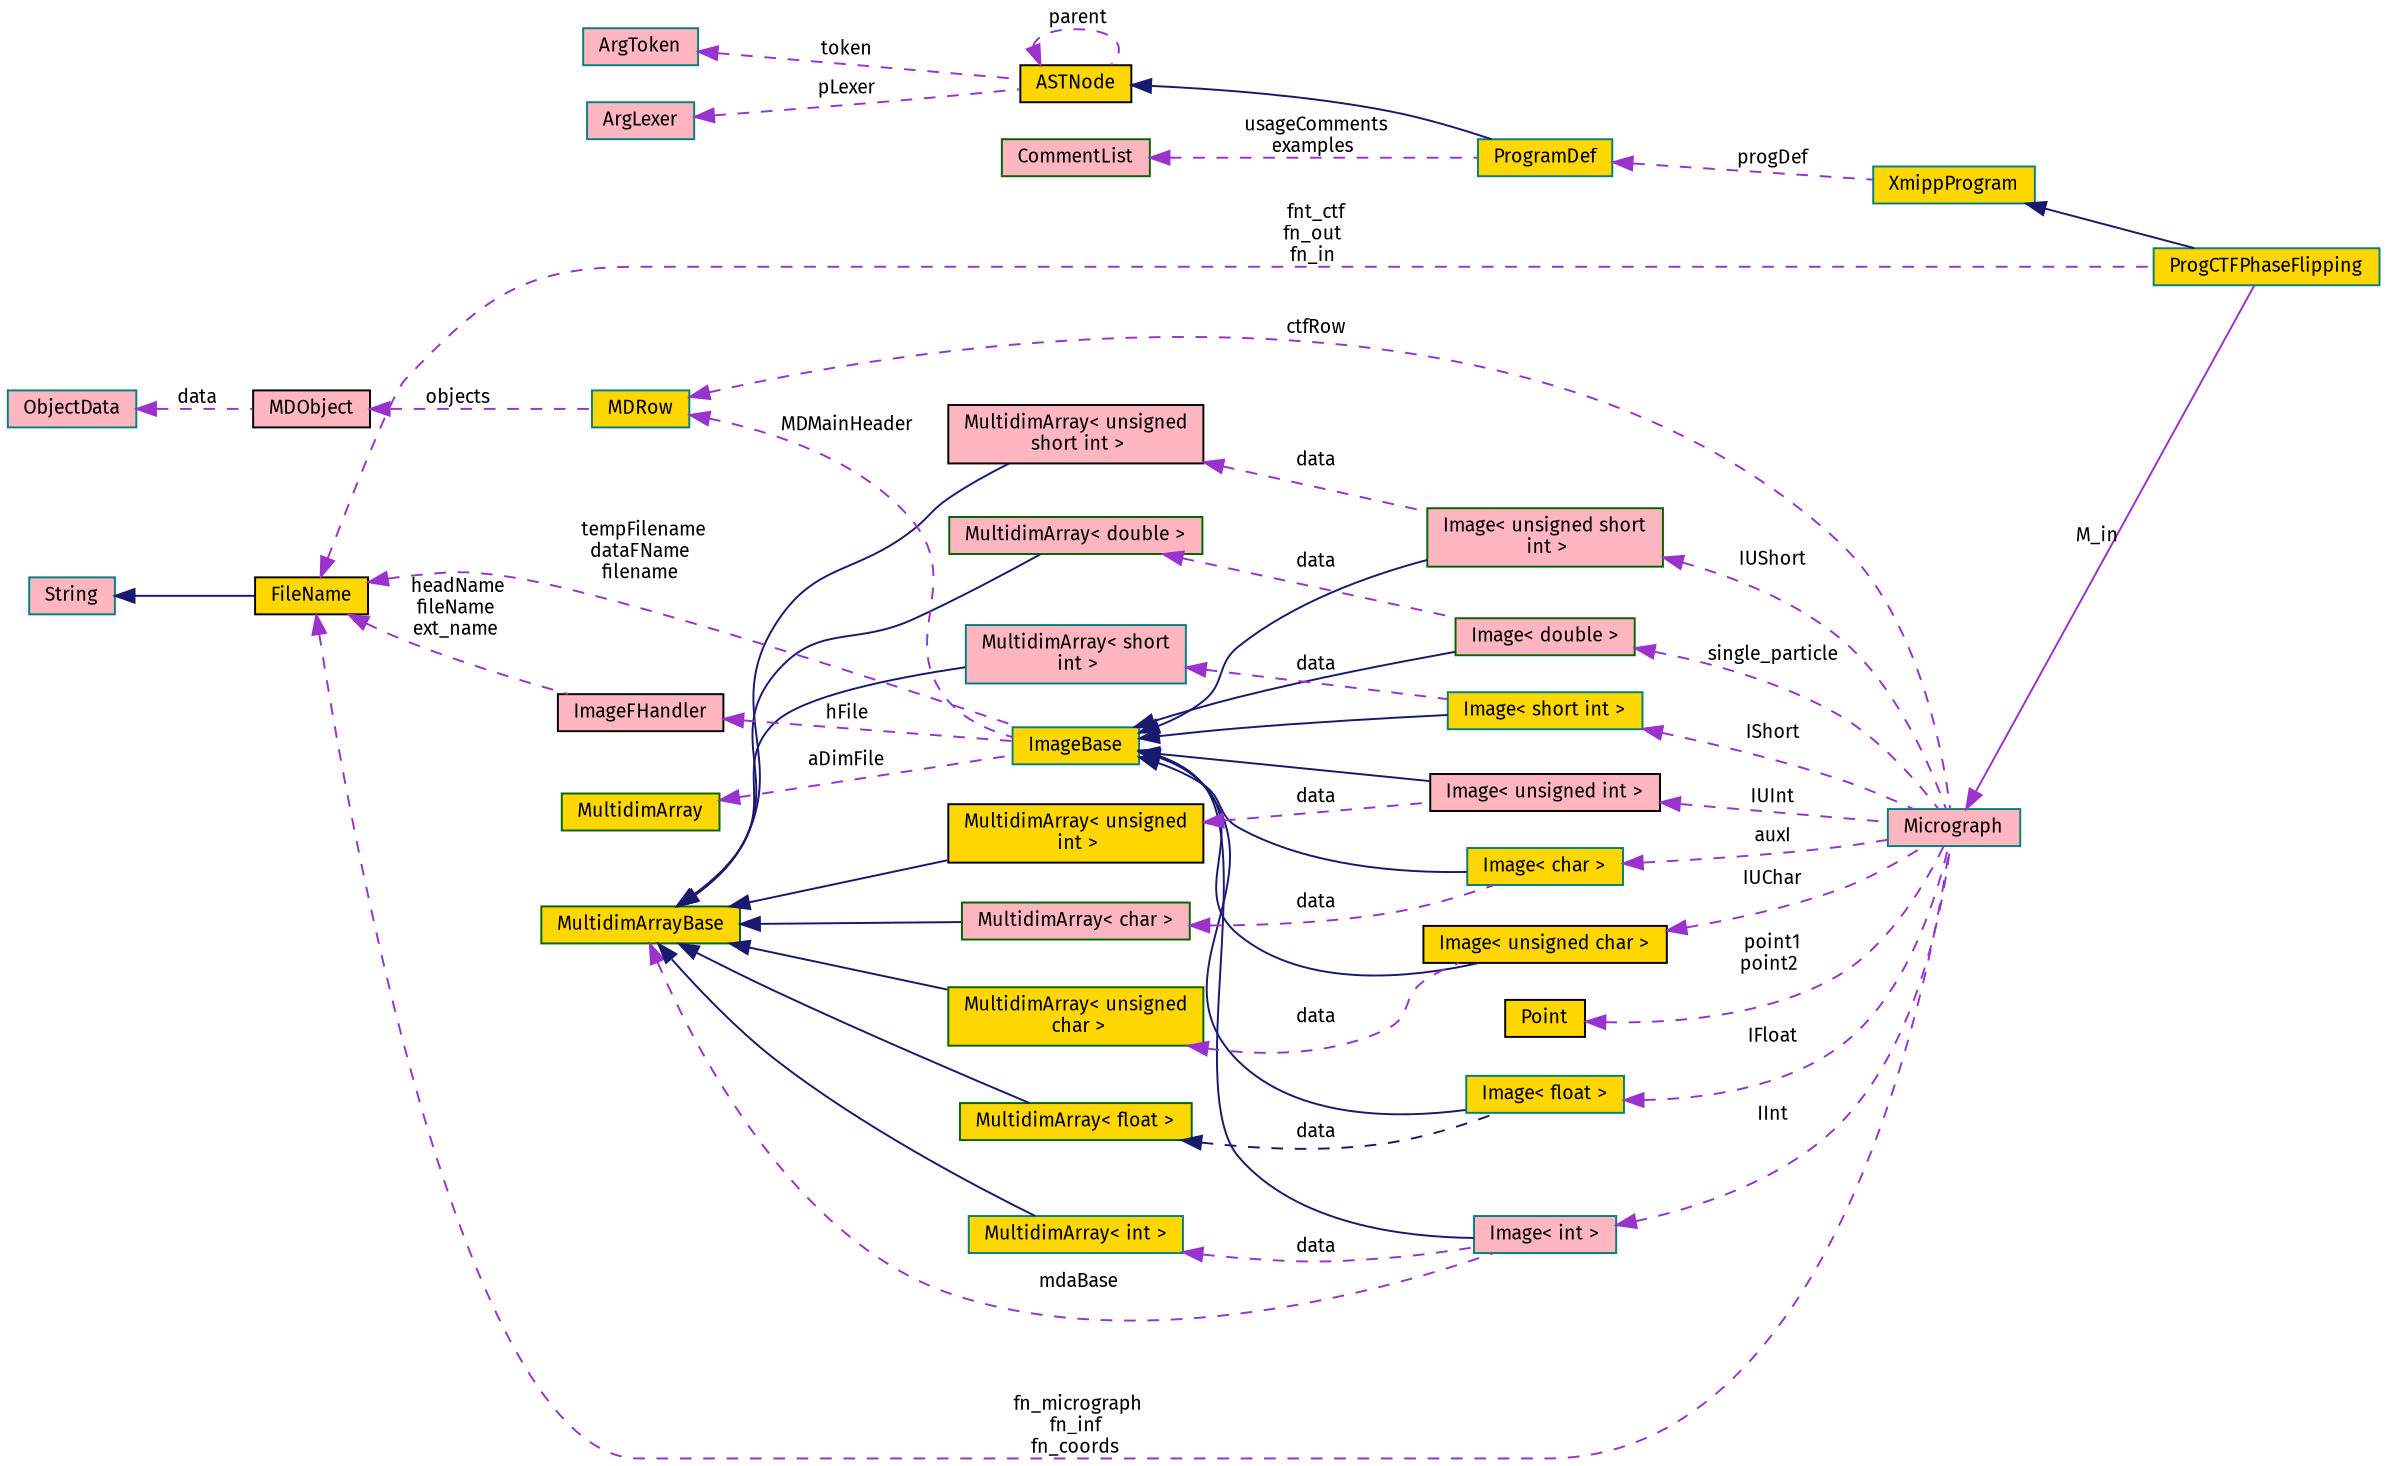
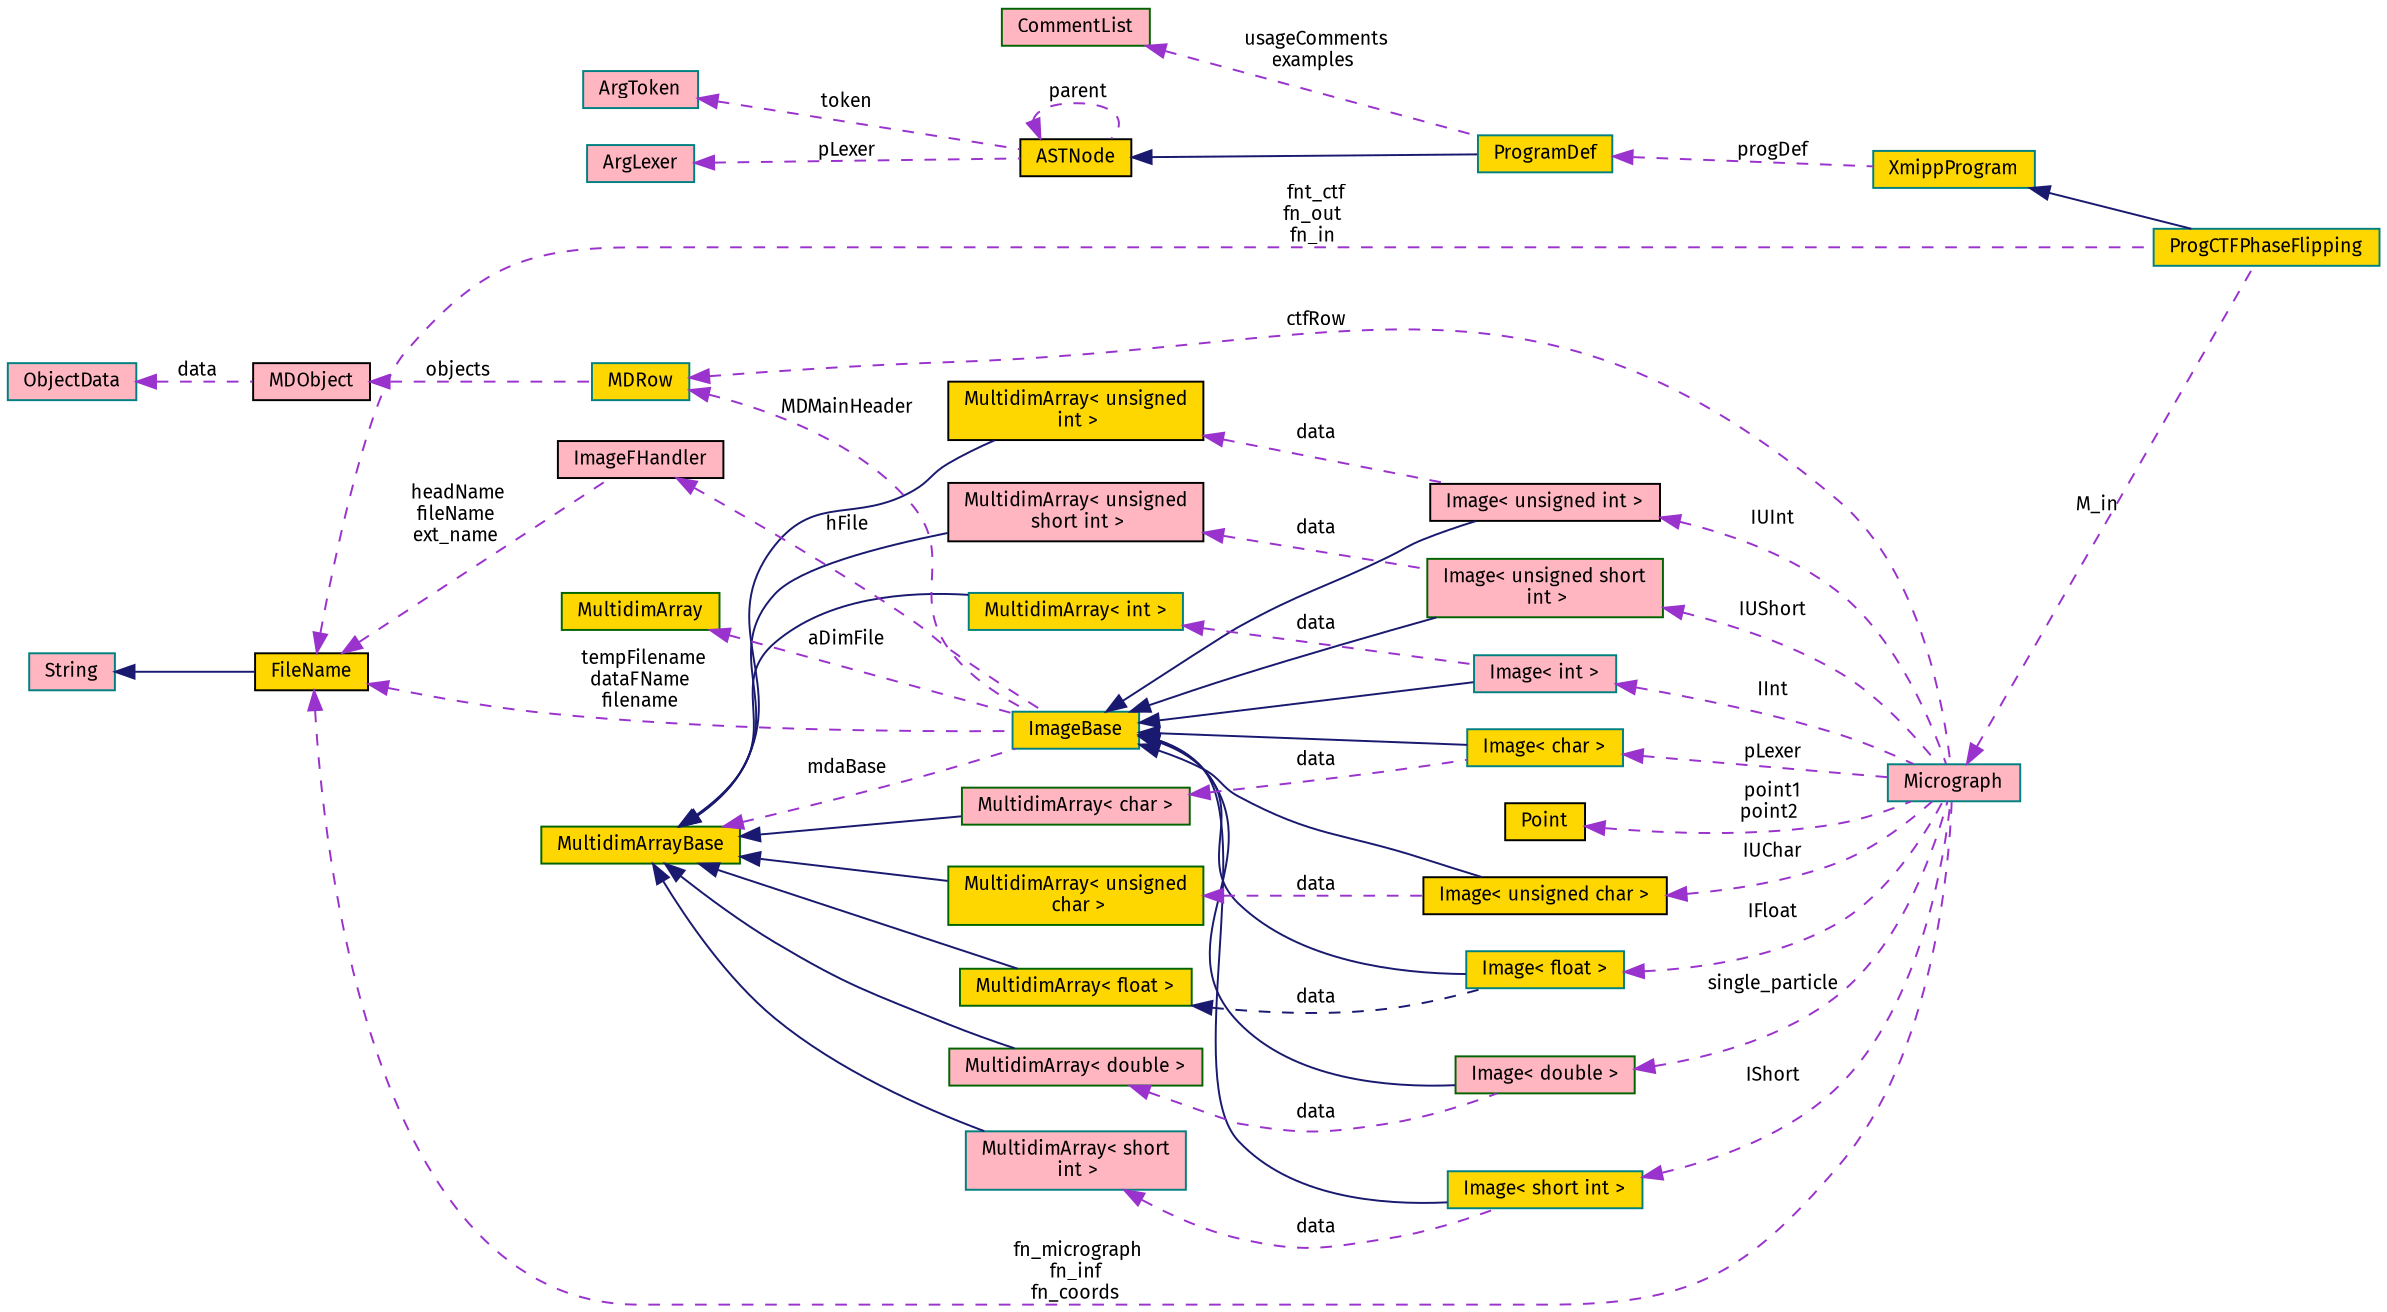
edge "ProgCTFPhaseFlipping" -> "Micrograph": style solid -> dashed
edge "Micrograph" -> "Image< char >": label " auxI" -> " pLexer"
edge "Image< int >" -> "MultidimArrayBase": now "ImageBase" -> "MultidimArrayBase"
